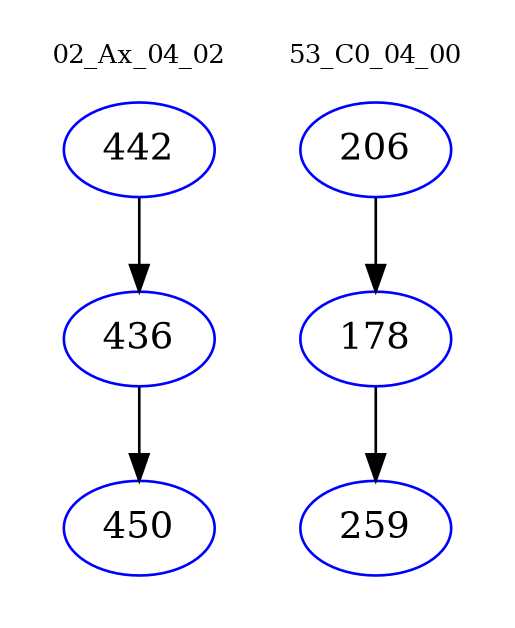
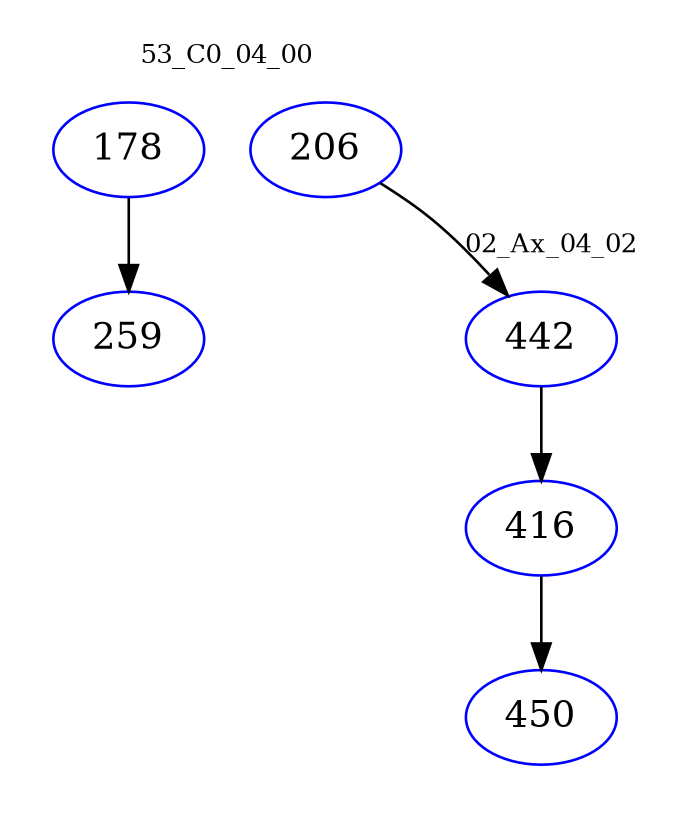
edge "206" -> "178": now "206" -> "442"
node "436": label "436" -> "416"
